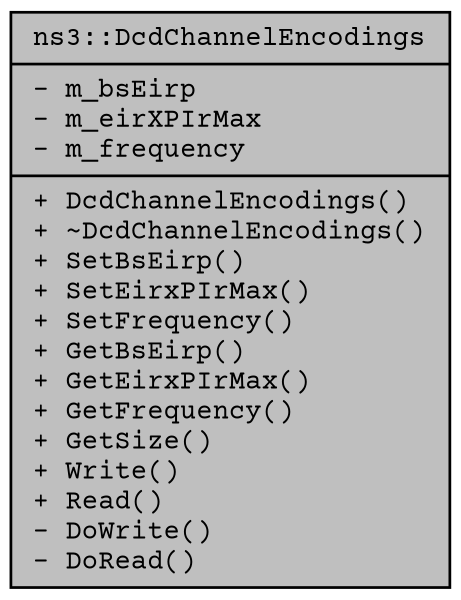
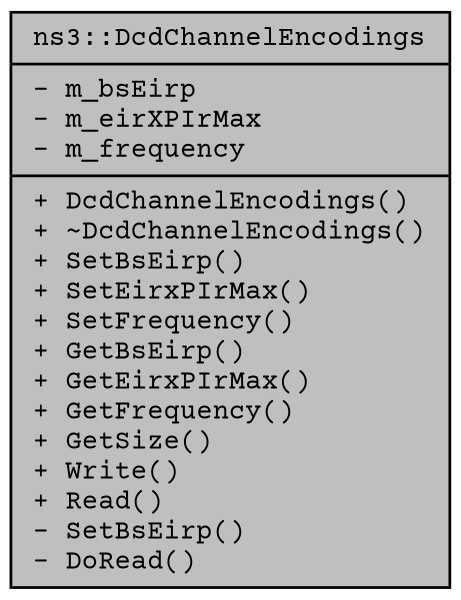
node "ns3::DcdChannelEncodings": text "- DoWrite()" -> "- SetBsEirp()"
